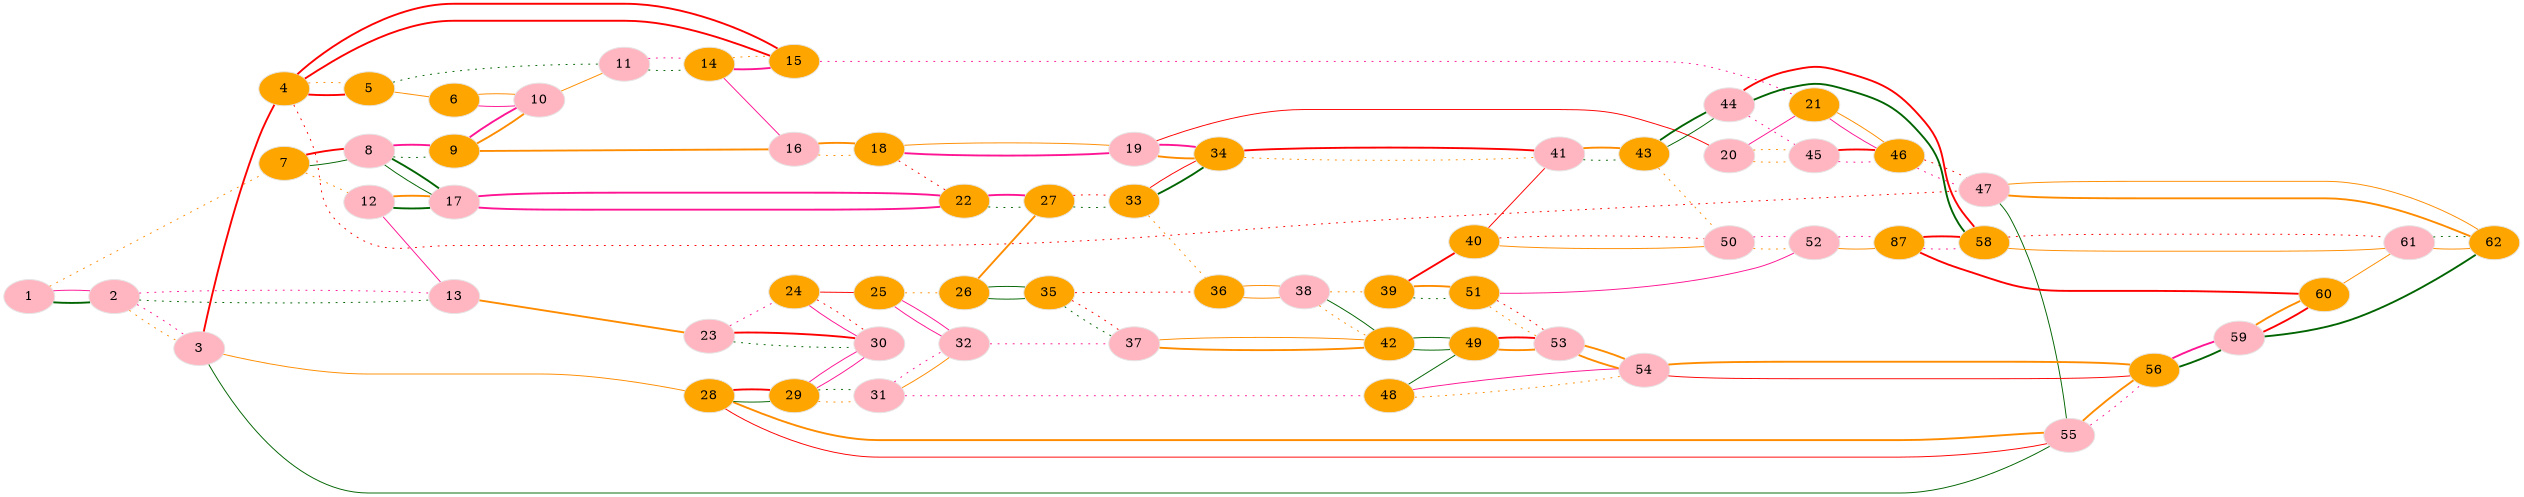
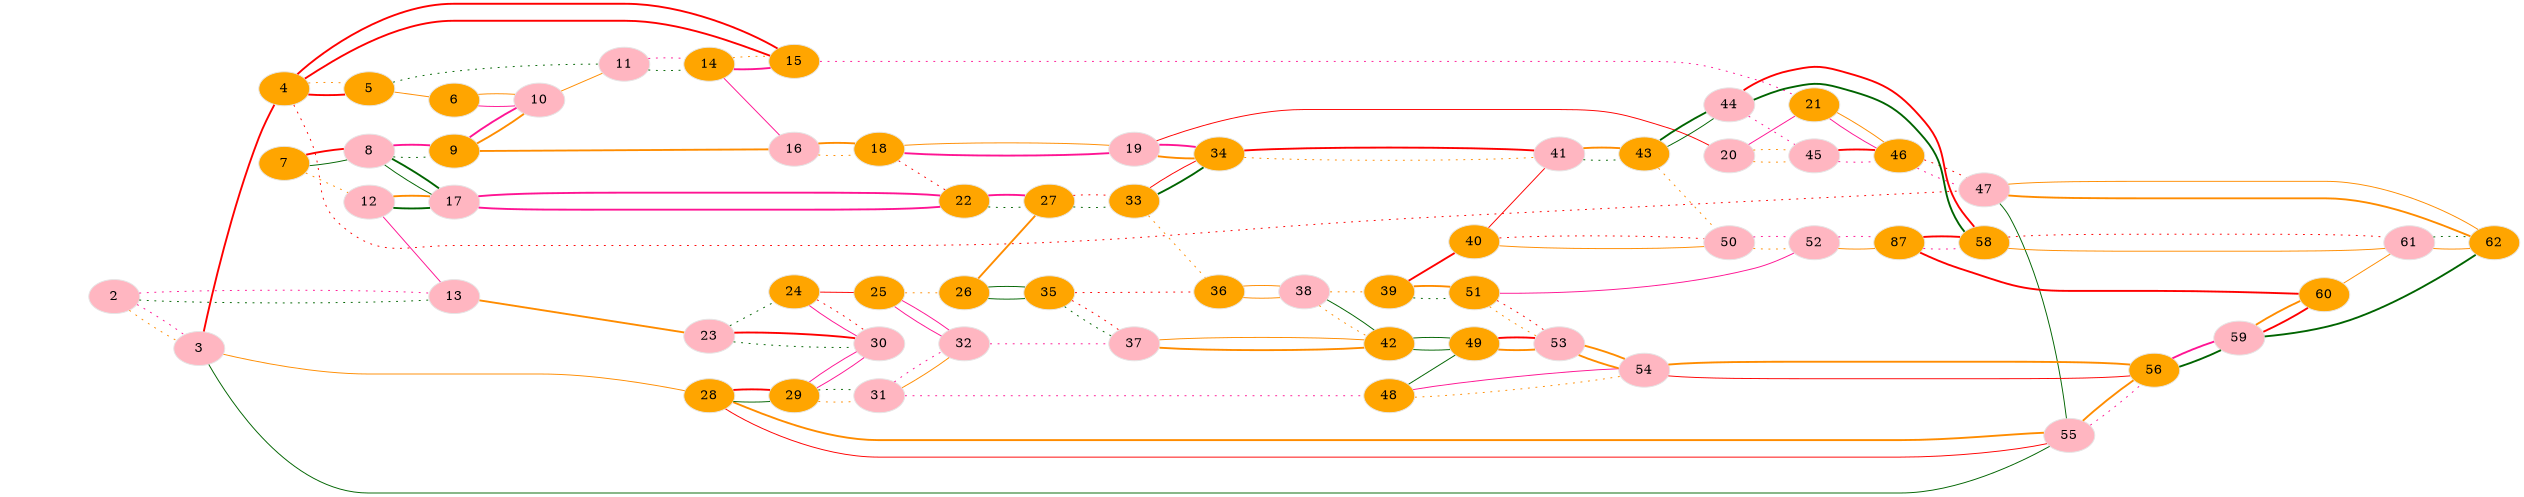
node "1": removed
edge "24" -- "23": color deeppink -> darkgreen
